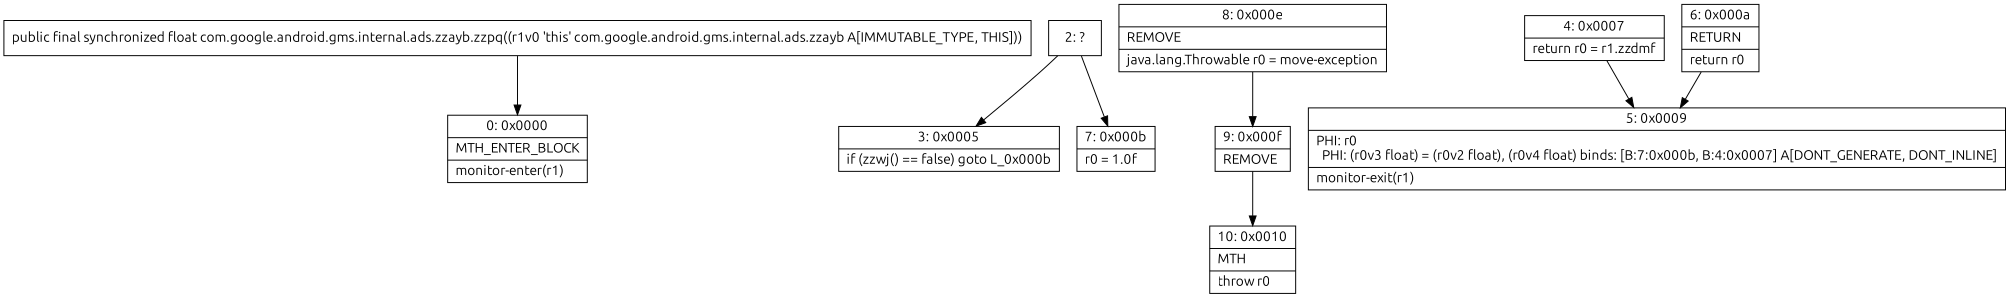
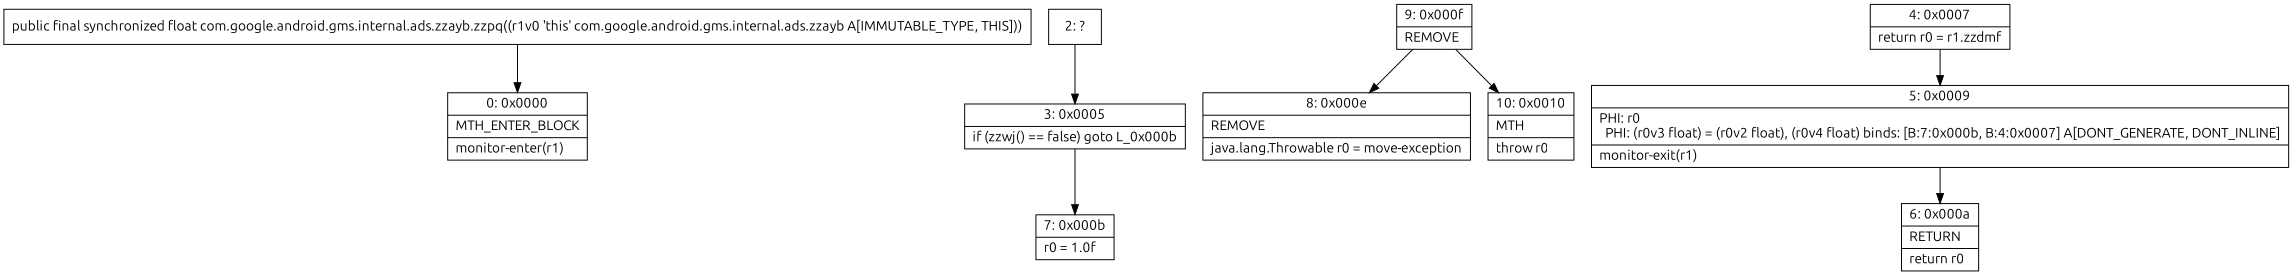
edge "2: ?" -> "7: 0x000b": now "3: 0x0005" -> "7: 0x000b"
edge "6: 0x000a" -> "5: 0x0009": reversed
edge "8: 0x000e" -> "9: 0x000f": reversed
